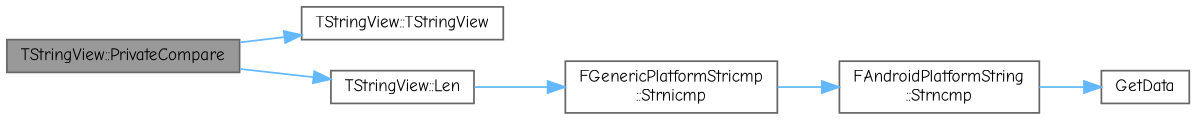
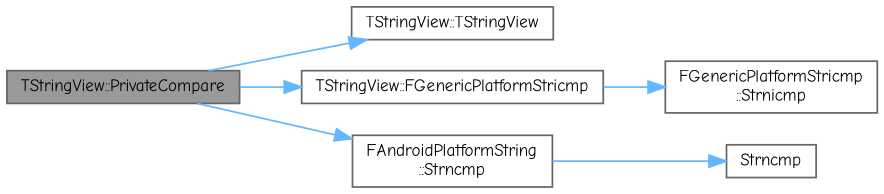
node "TStringView::Len": label "TStringView::Len" -> "TStringView::FGenericPlatformStricmp"
edge "FGenericPlatformStricmp ::Strnicmp" -> "FAndroidPlatformString ::Strncmp": now "TStringView::PrivateCompare" -> "FAndroidPlatformString ::Strncmp"
node "GetData": label "GetData" -> "Strncmp"
